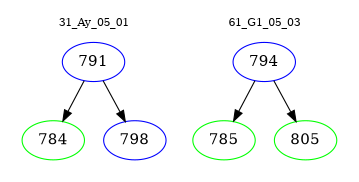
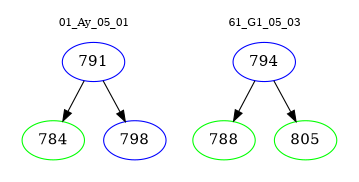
cluster "31_Ay_05_01": label "31_Ay_05_01" -> "01_Ay_05_01"
node "785": label "785" -> "788"
